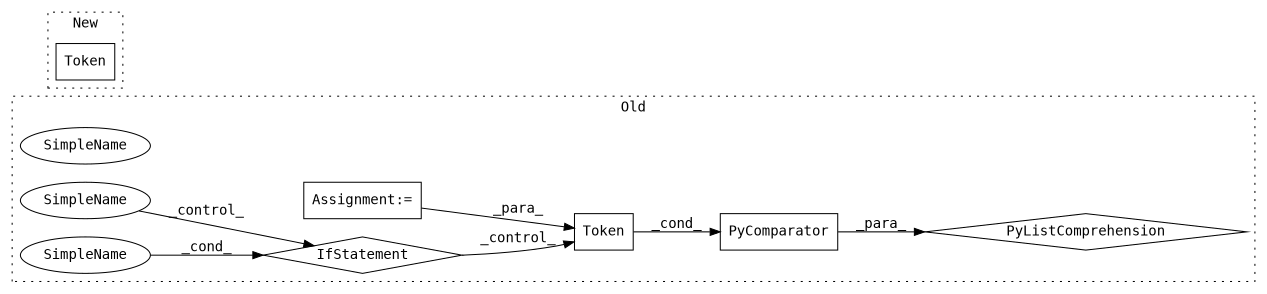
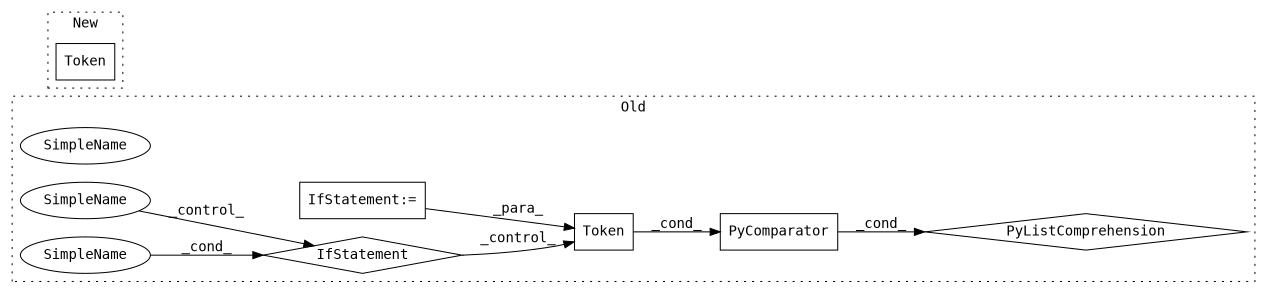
node "Assignment:=": label "Assignment:=" -> "IfStatement:="
edge "PyComparator" -> "PyListComprehension": label "_para_" -> "_cond_"
